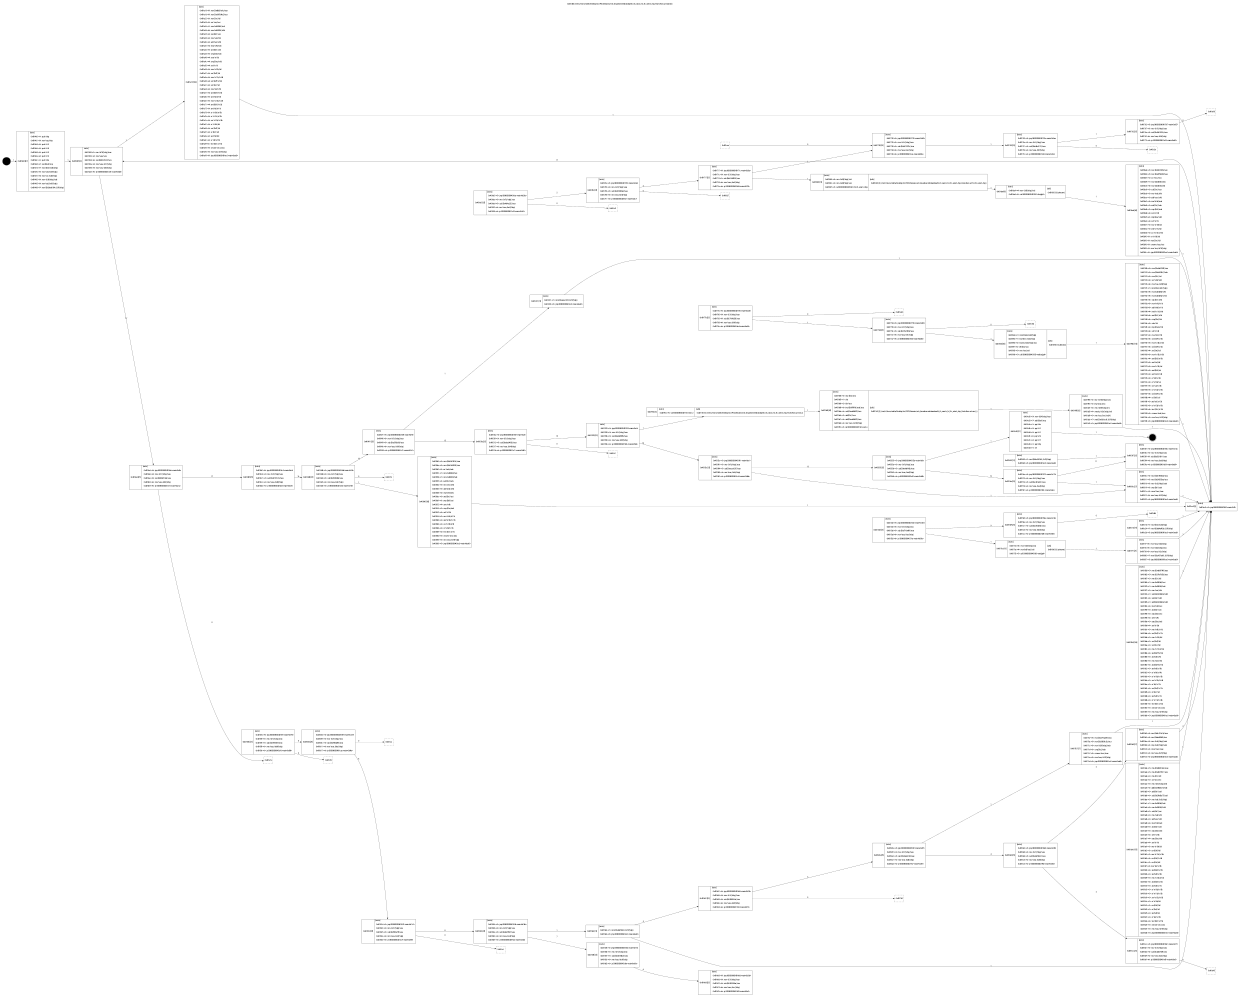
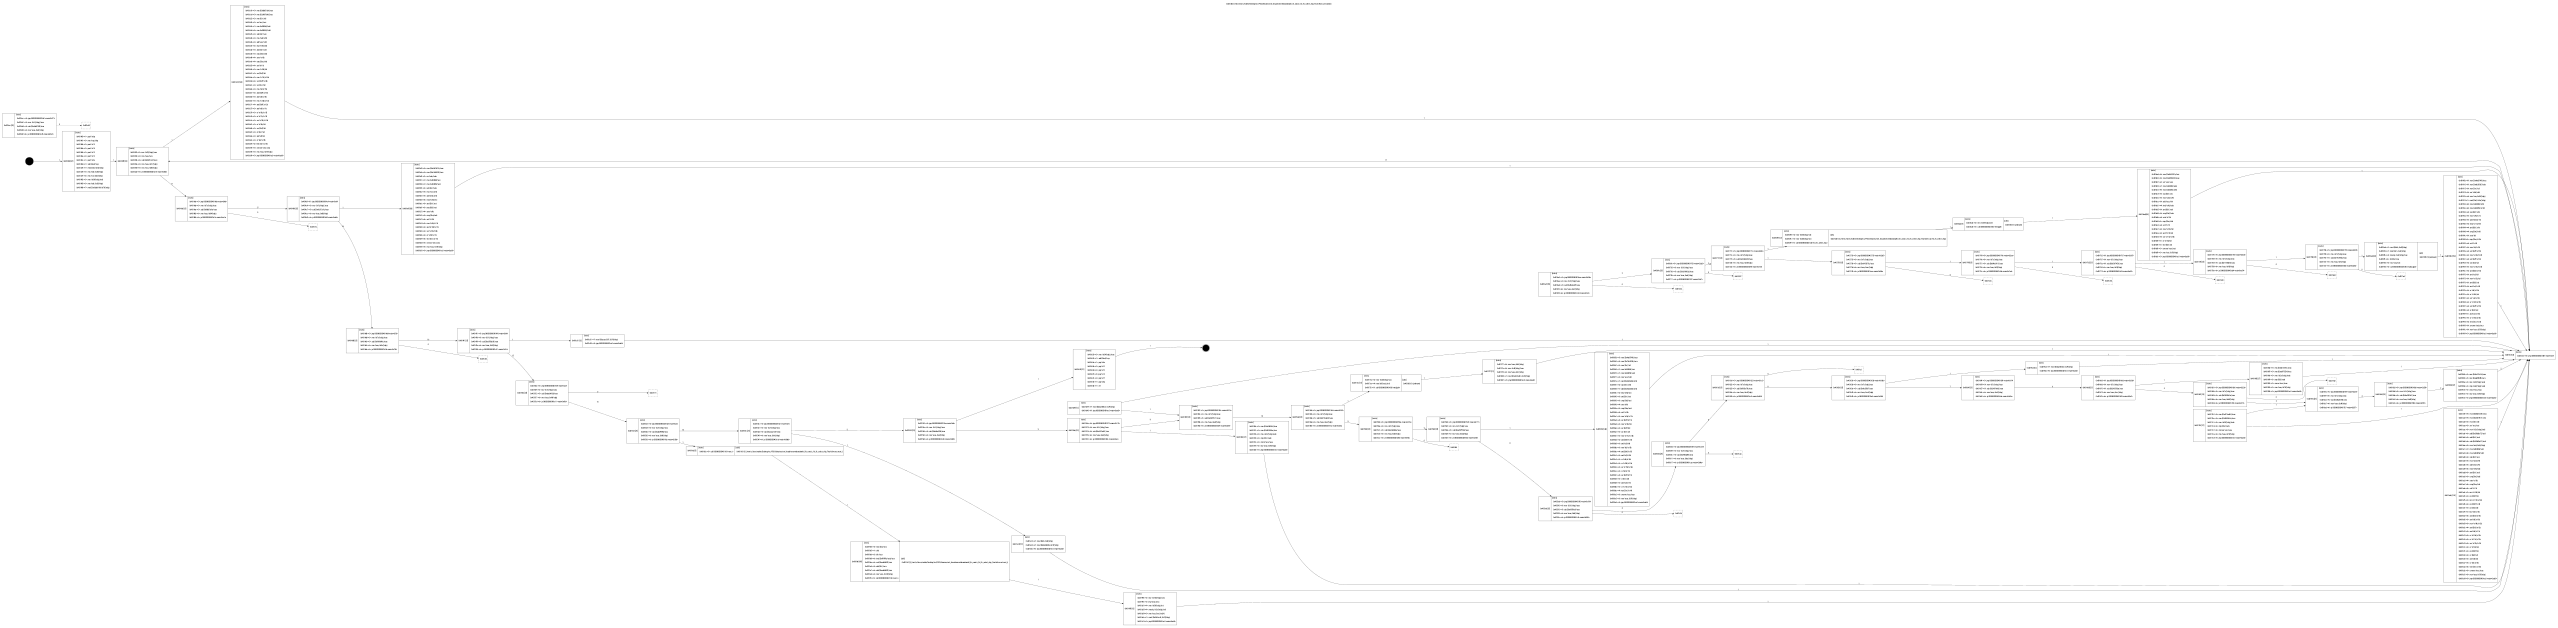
edge "0x401cea" -> "0x401730 [25]": reversed
edge "0x401762 [25]" -> "0x40177b [25]": added, label "1"
edge "0x401b39 [12]" -> "0x401ec0 [5]": added, label "1"
node "0x401842 [27]": added
edge "0x401587 [25]" -> "0x4015a0 [25]": added, label "10"
node "0x4015d2 [25]": added
edge "0x4014d8 [25]" -> "0x401b45 [83]": now "0x4014bf [25]" -> "0x401b45 [83]"
edge "0x40153c [25]" -> "0x40180c [27]": now "0x40153c [25]" -> "0x401e1d [19]"
edge "0x40169a [25]" -> "0x4017b7 [27]": reversed
edge "0x4016b3 [25]" -> "0x4016cc [25]": removed, label "2"
edge "0x4019a4 [12]" -> "0x401681 [25]": now "0x401668 [25]" -> "0x401681 [25]"
